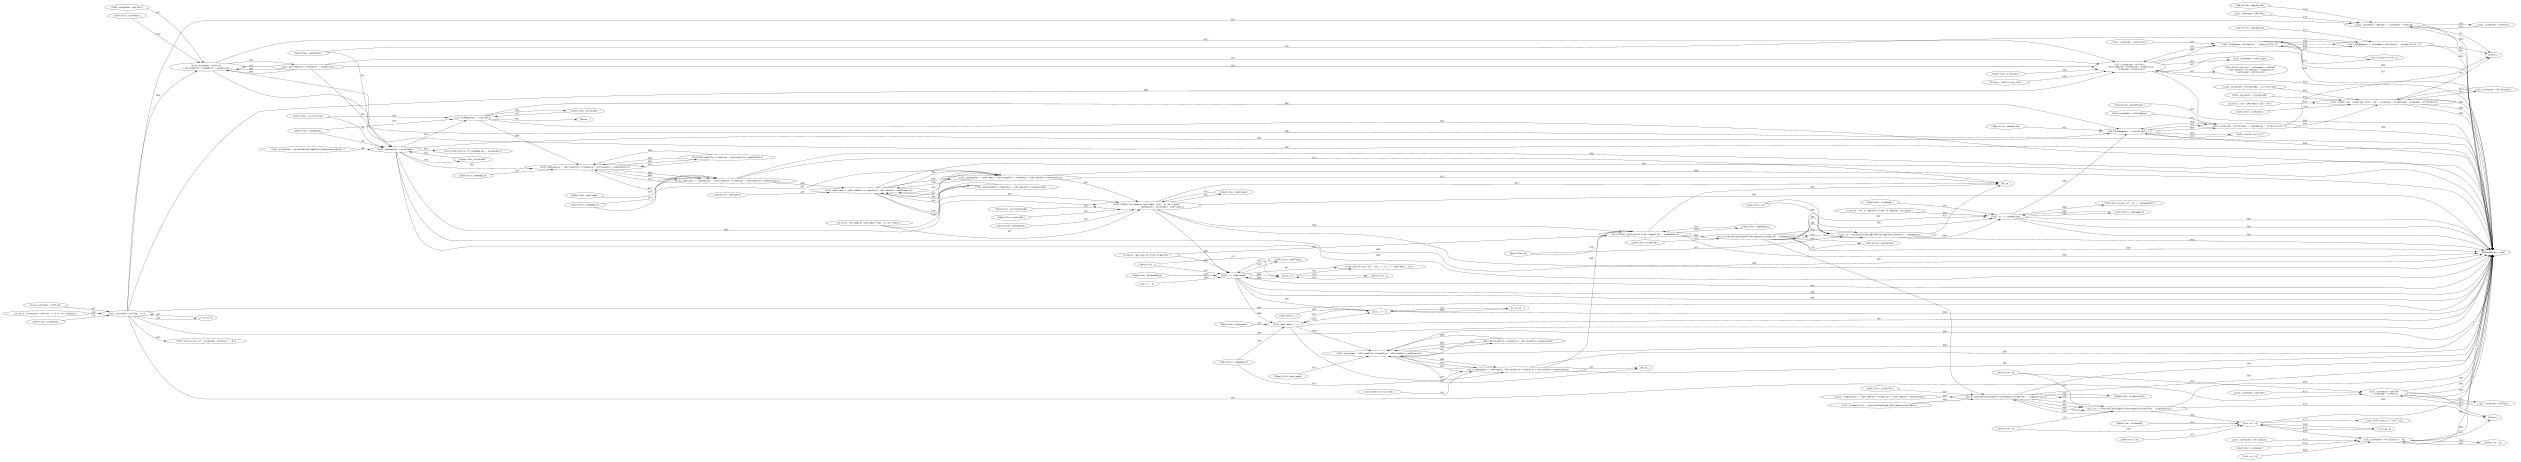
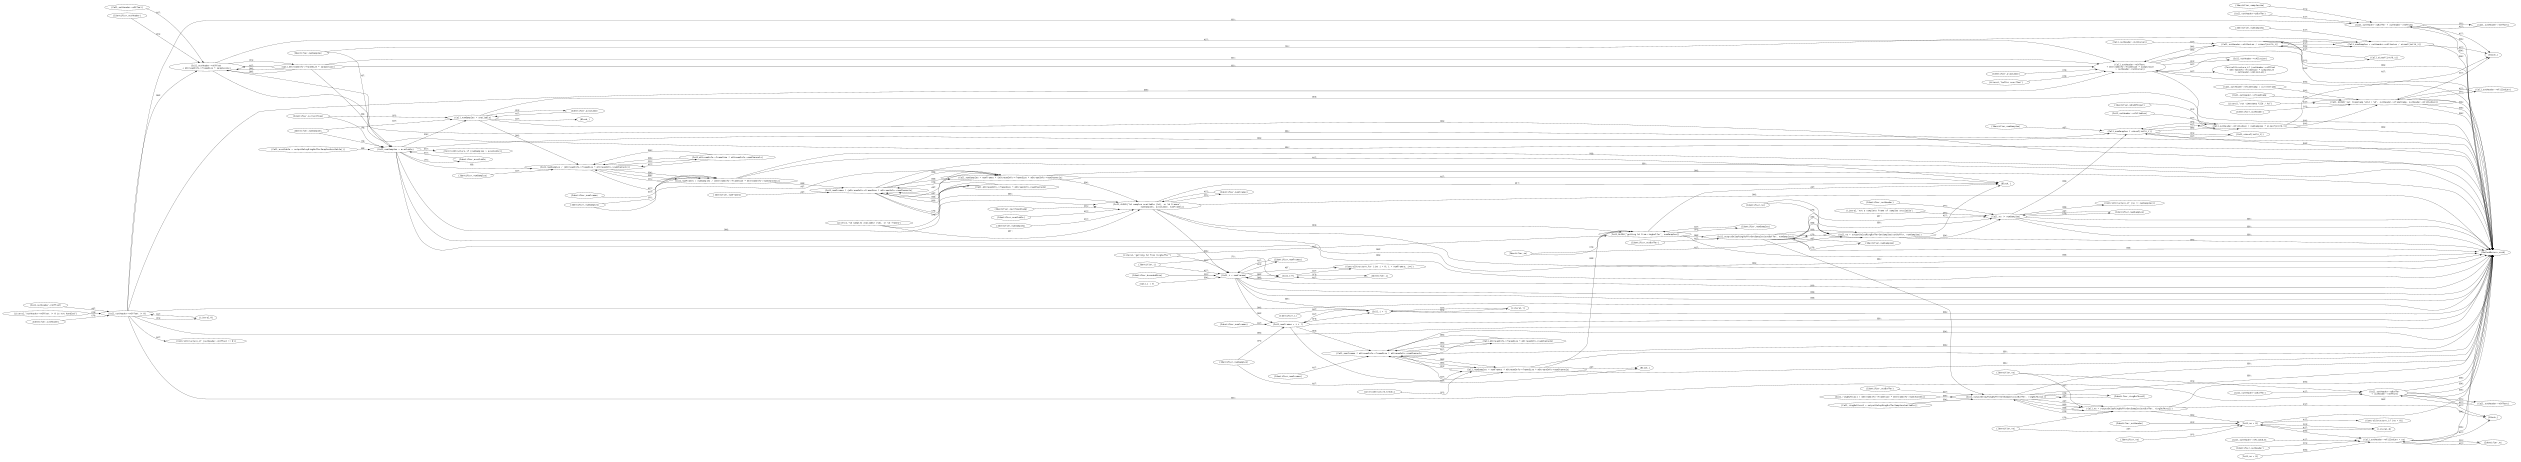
edge "(Call,numSamples = available)" -> "(Call,numSamples * sizeof(int16_t))": now "(Call,numSamples = available)" -> "(Call,outHeader->nFilledLen = numSamples * sizeof(int16_t))"
